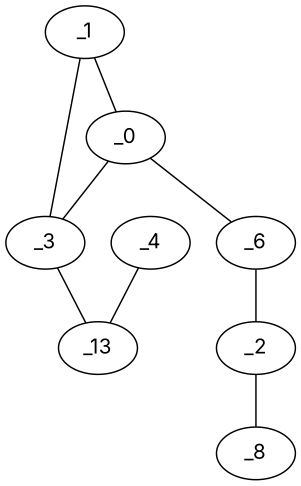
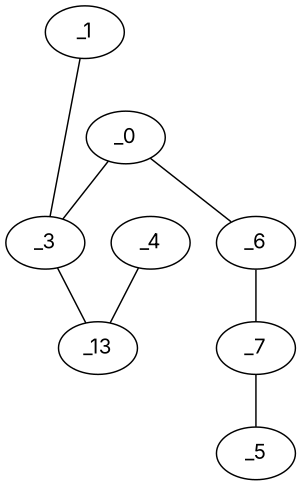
edge "_1" -- "_0": removed
node "_2": label "_2" -> "_7"
node "_8": label "_8" -> "_5"
